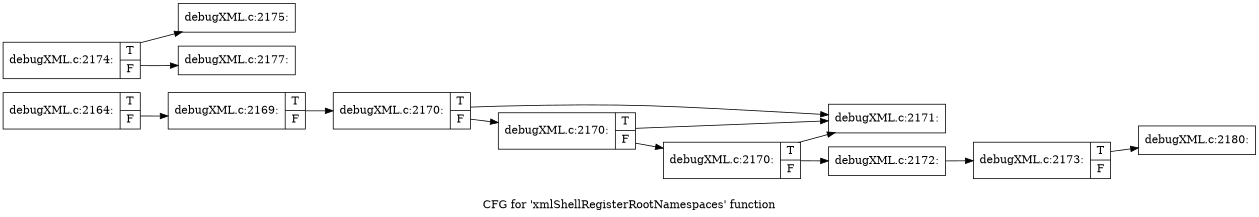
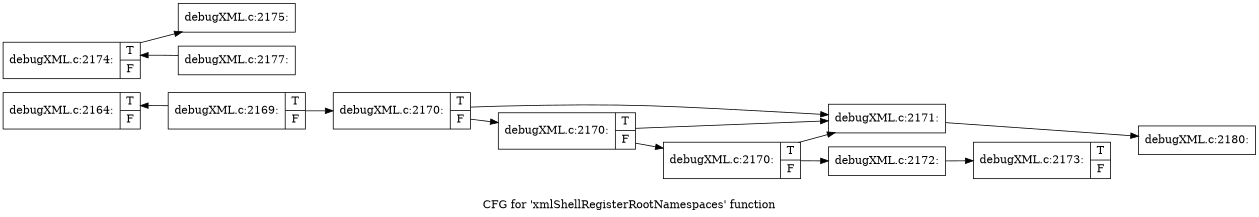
edge "debugXML.c:2174:" -> "debugXML.c:2177:": reversed
edge "debugXML.c:2164:" -> "debugXML.c:2169:": reversed
edge "debugXML.c:2173:" -> "debugXML.c:2180:": now "debugXML.c:2171:" -> "debugXML.c:2180:"
